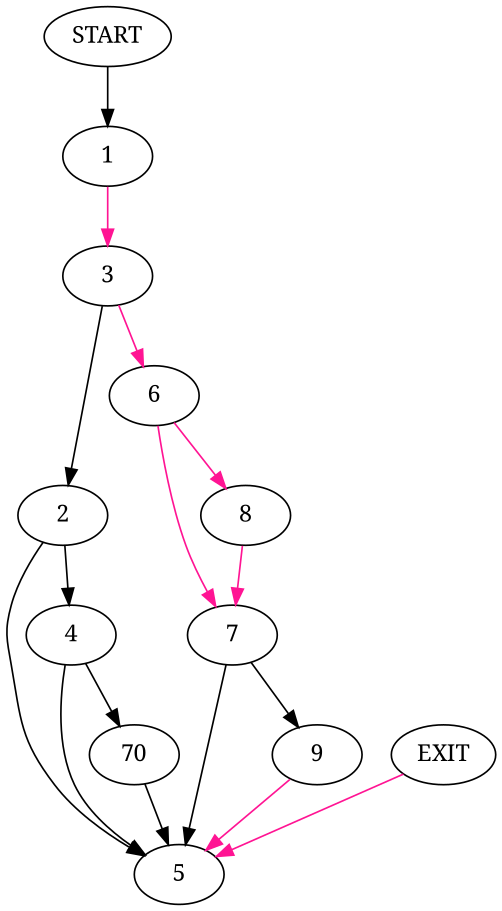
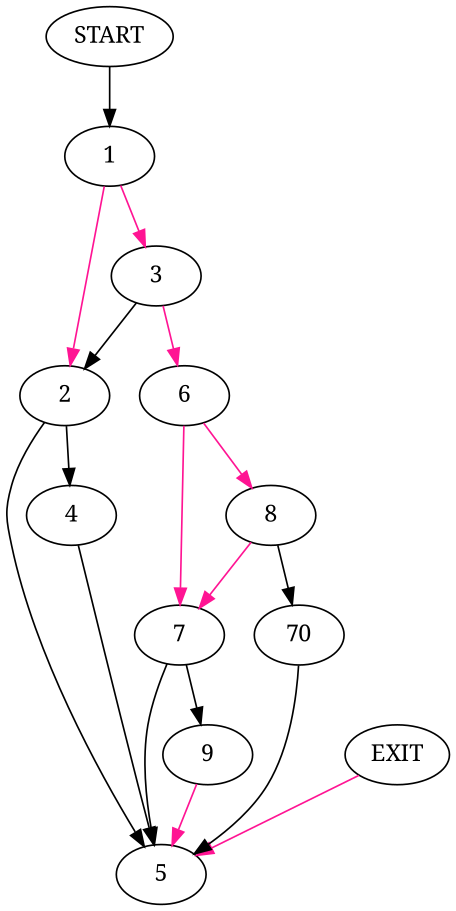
edge "1" -> "2": added
edge "4" -> "70": now "8" -> "70"
